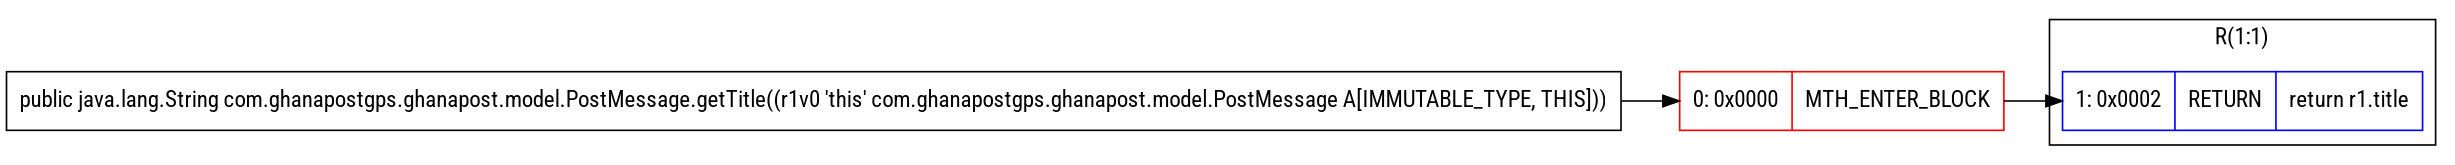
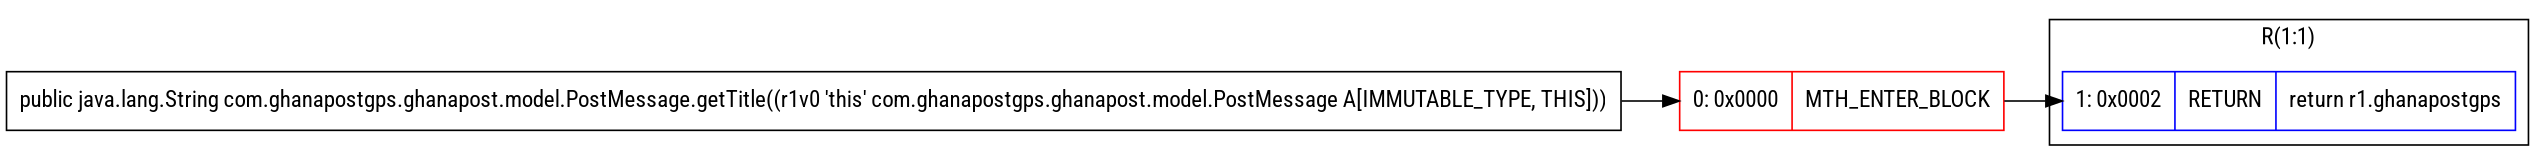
node "1: 0x0002": text "return r1.title" -> "return r1.ghanapostgps"
